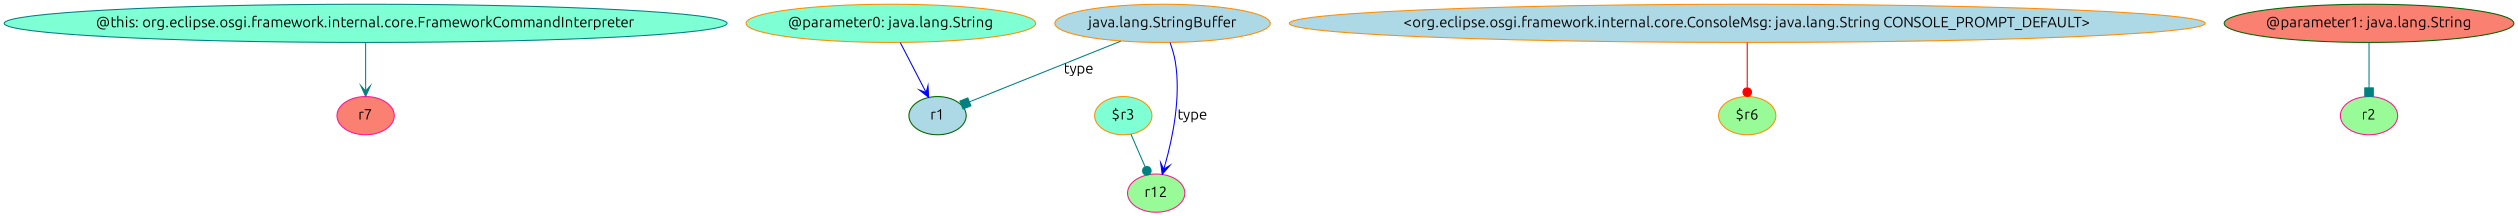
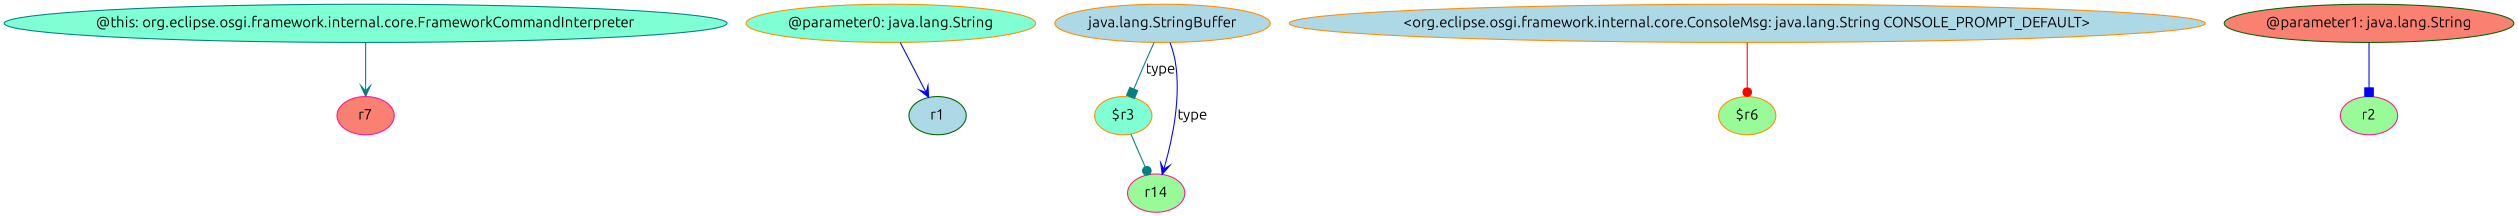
edge "@parameter1: java.lang.String" -> "r2": color teal -> blue
edge "java.lang.StringBuffer" -> "r1": now "java.lang.StringBuffer" -> "$r3"
node "r12": label "r12" -> "r14"
